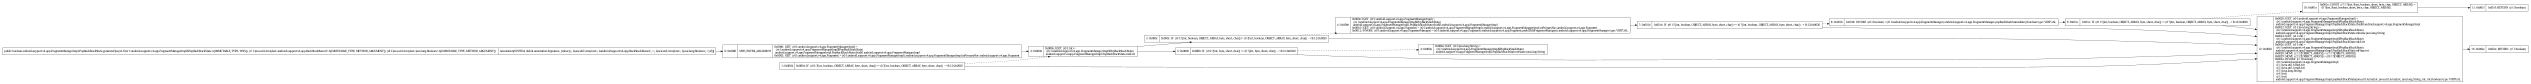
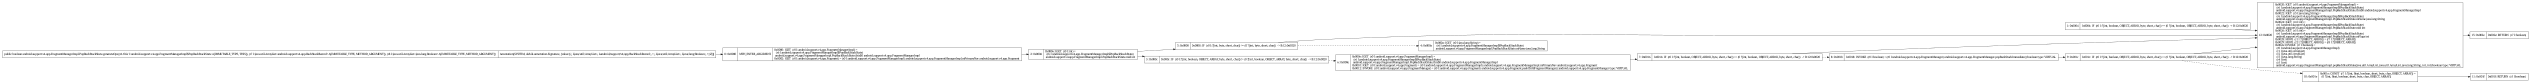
edge "5: 0x000c" -> "12: 0x0020": removed
edge "1: 0x0004" -> "2: 0x0006": removed
